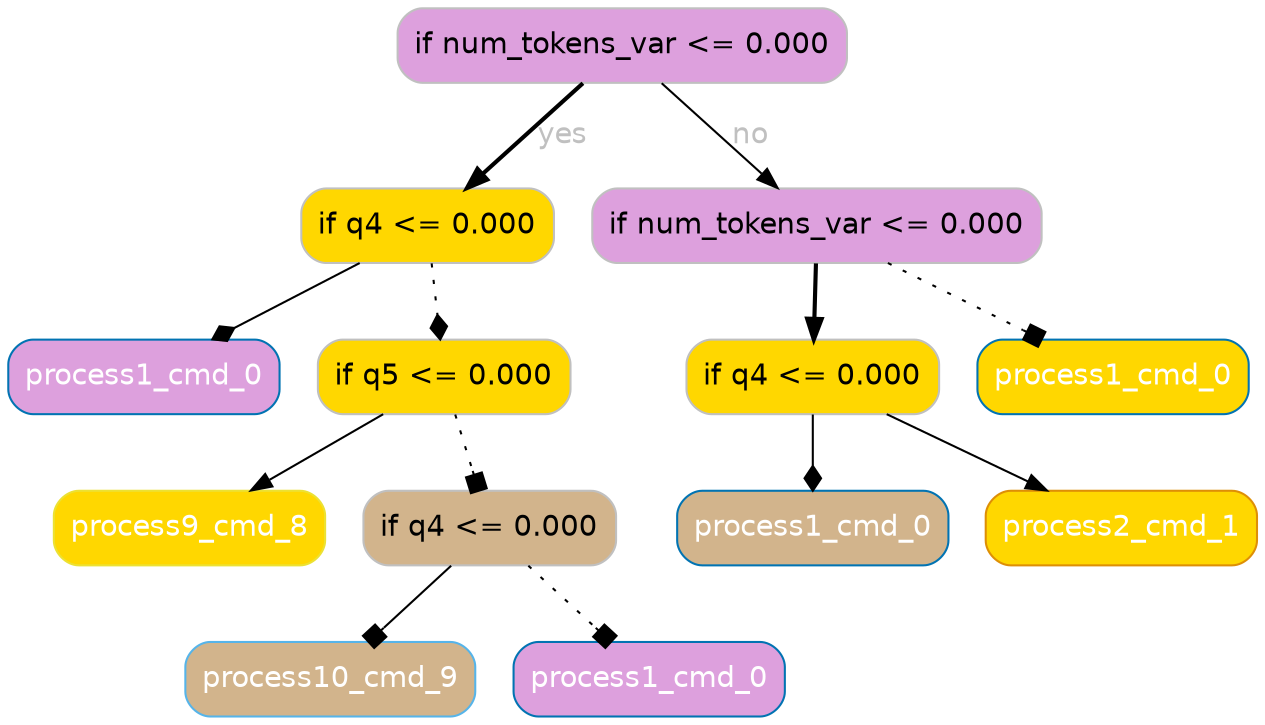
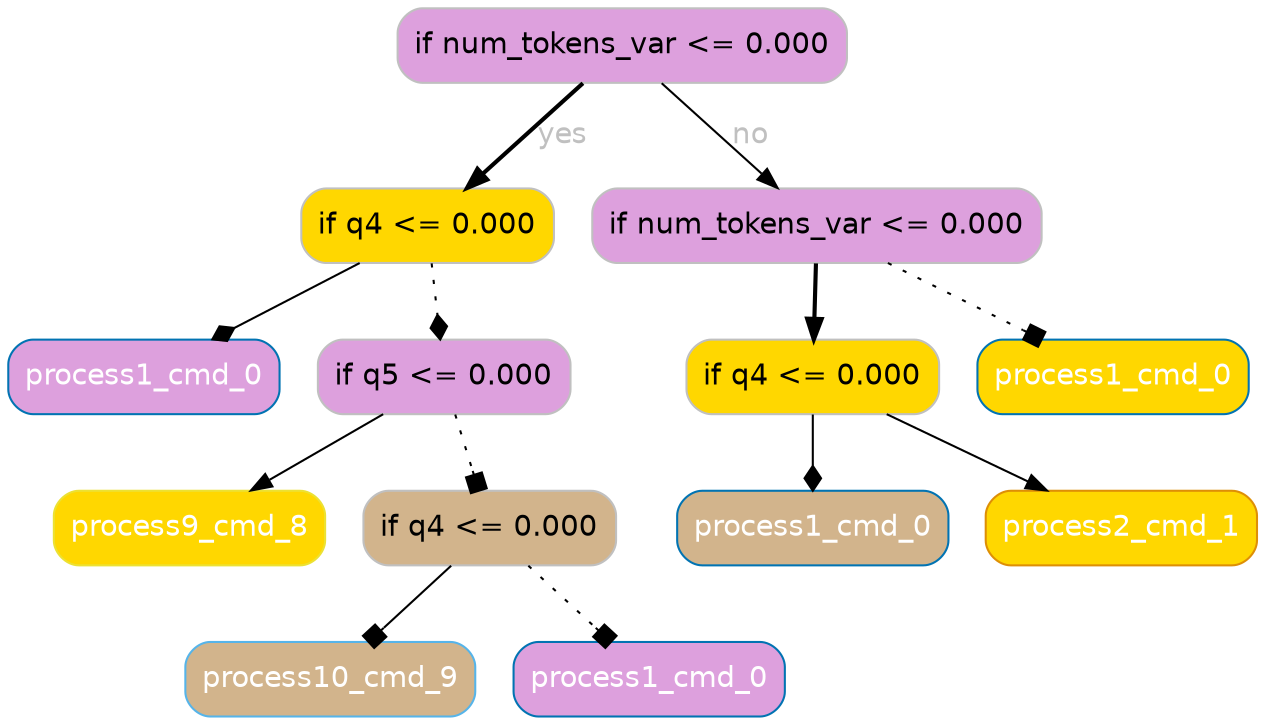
node "if q5 <= 0.000": fillcolor gold -> plum
